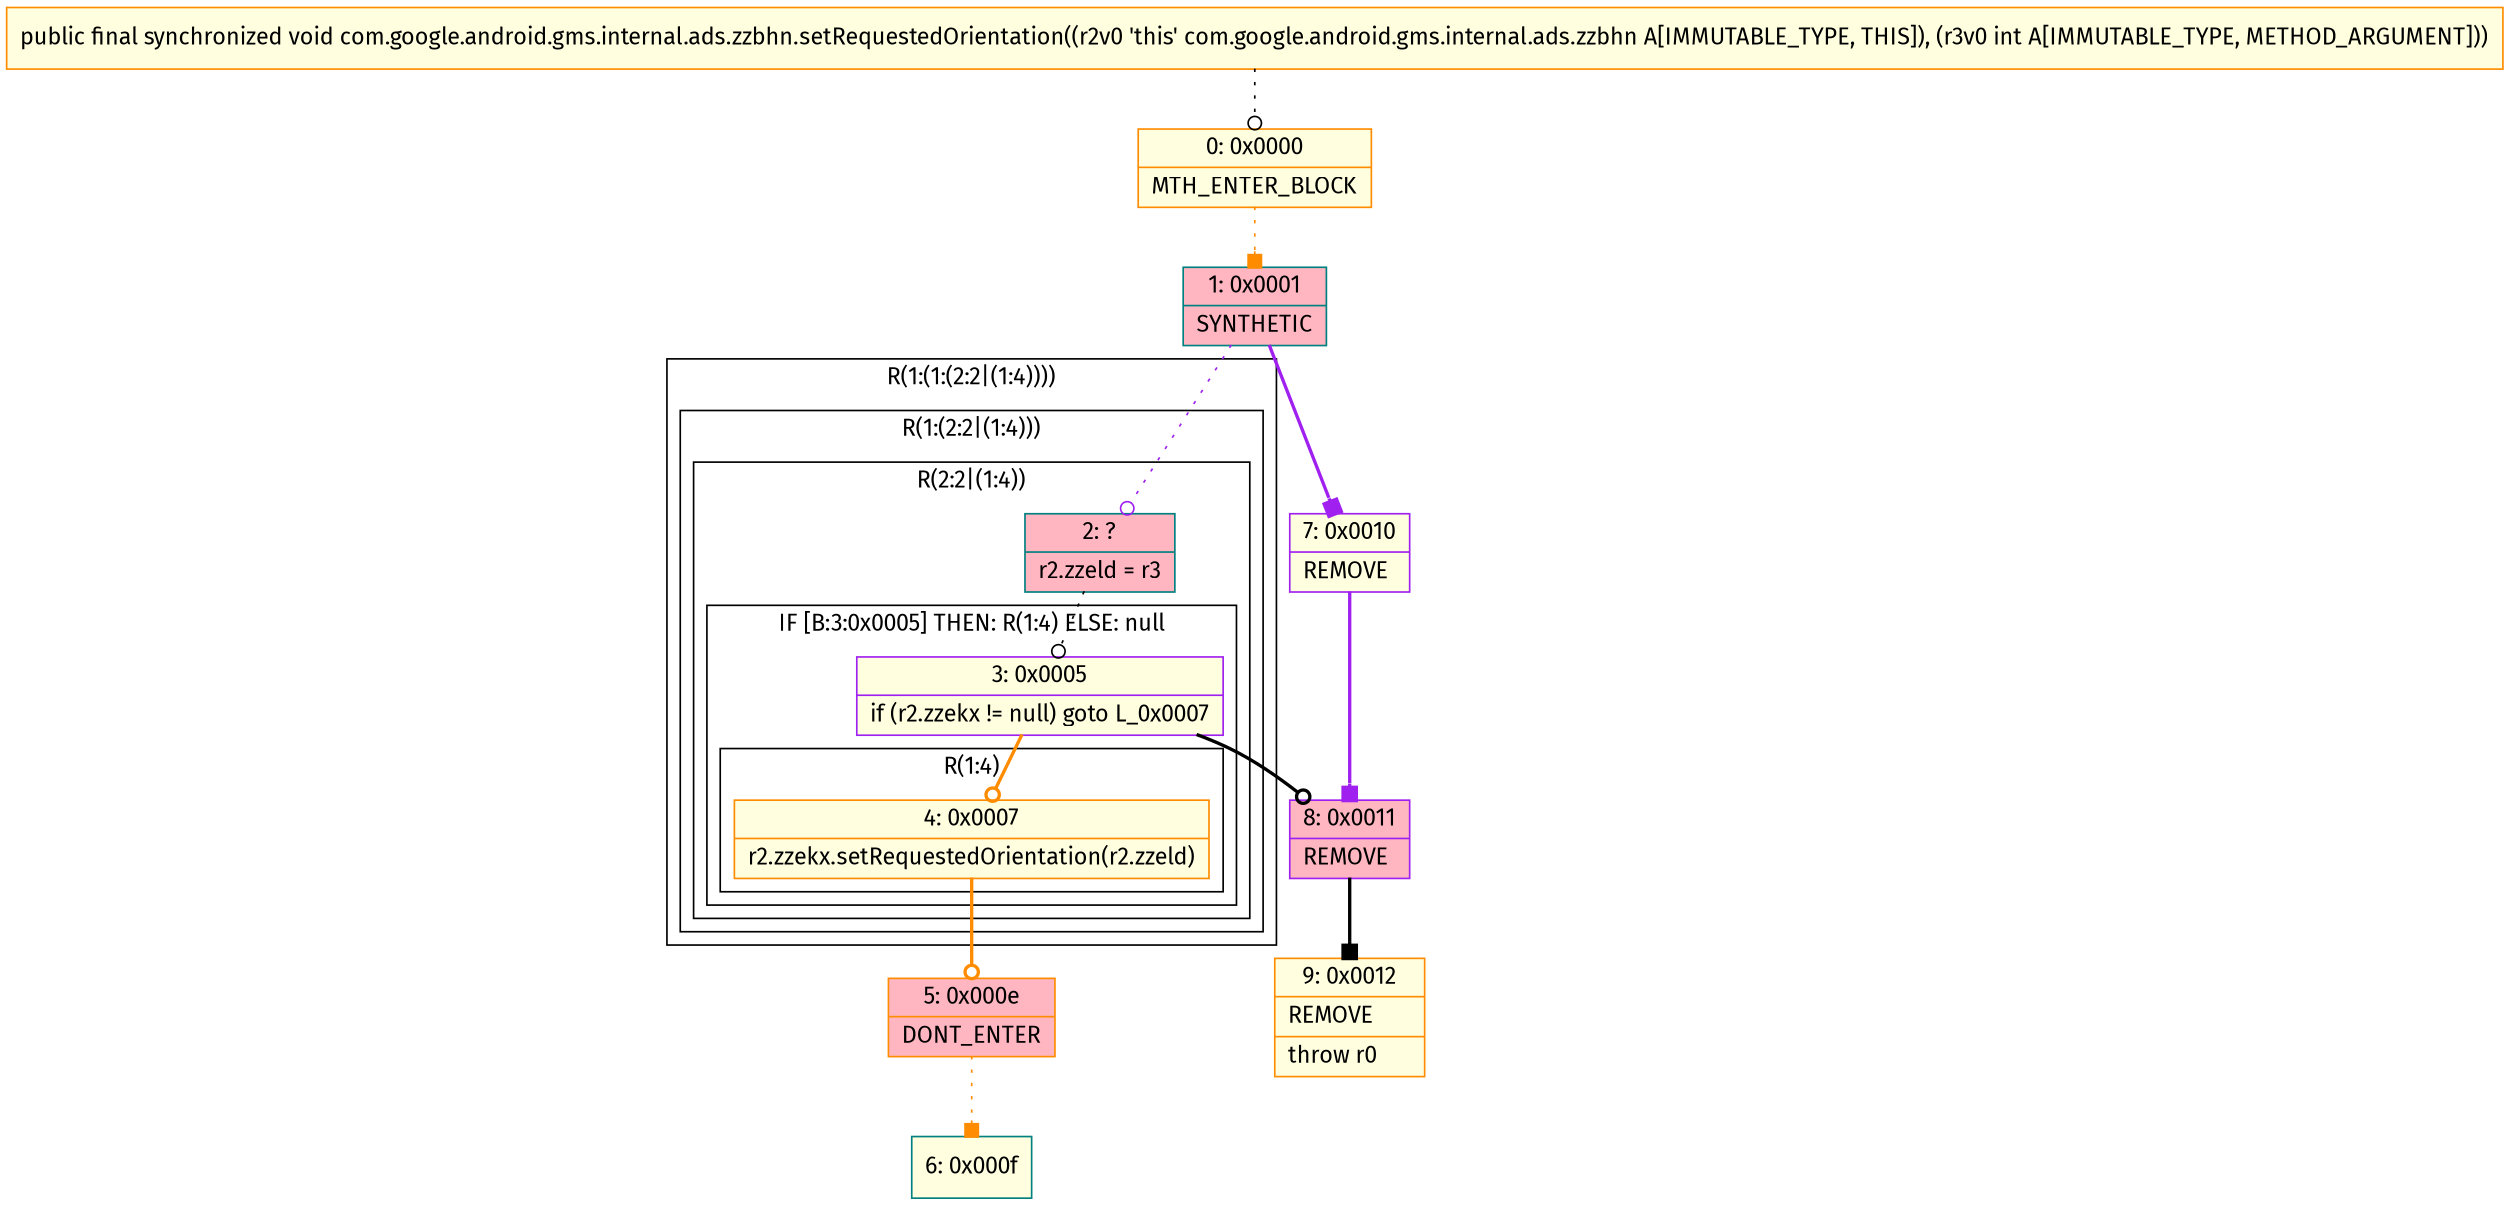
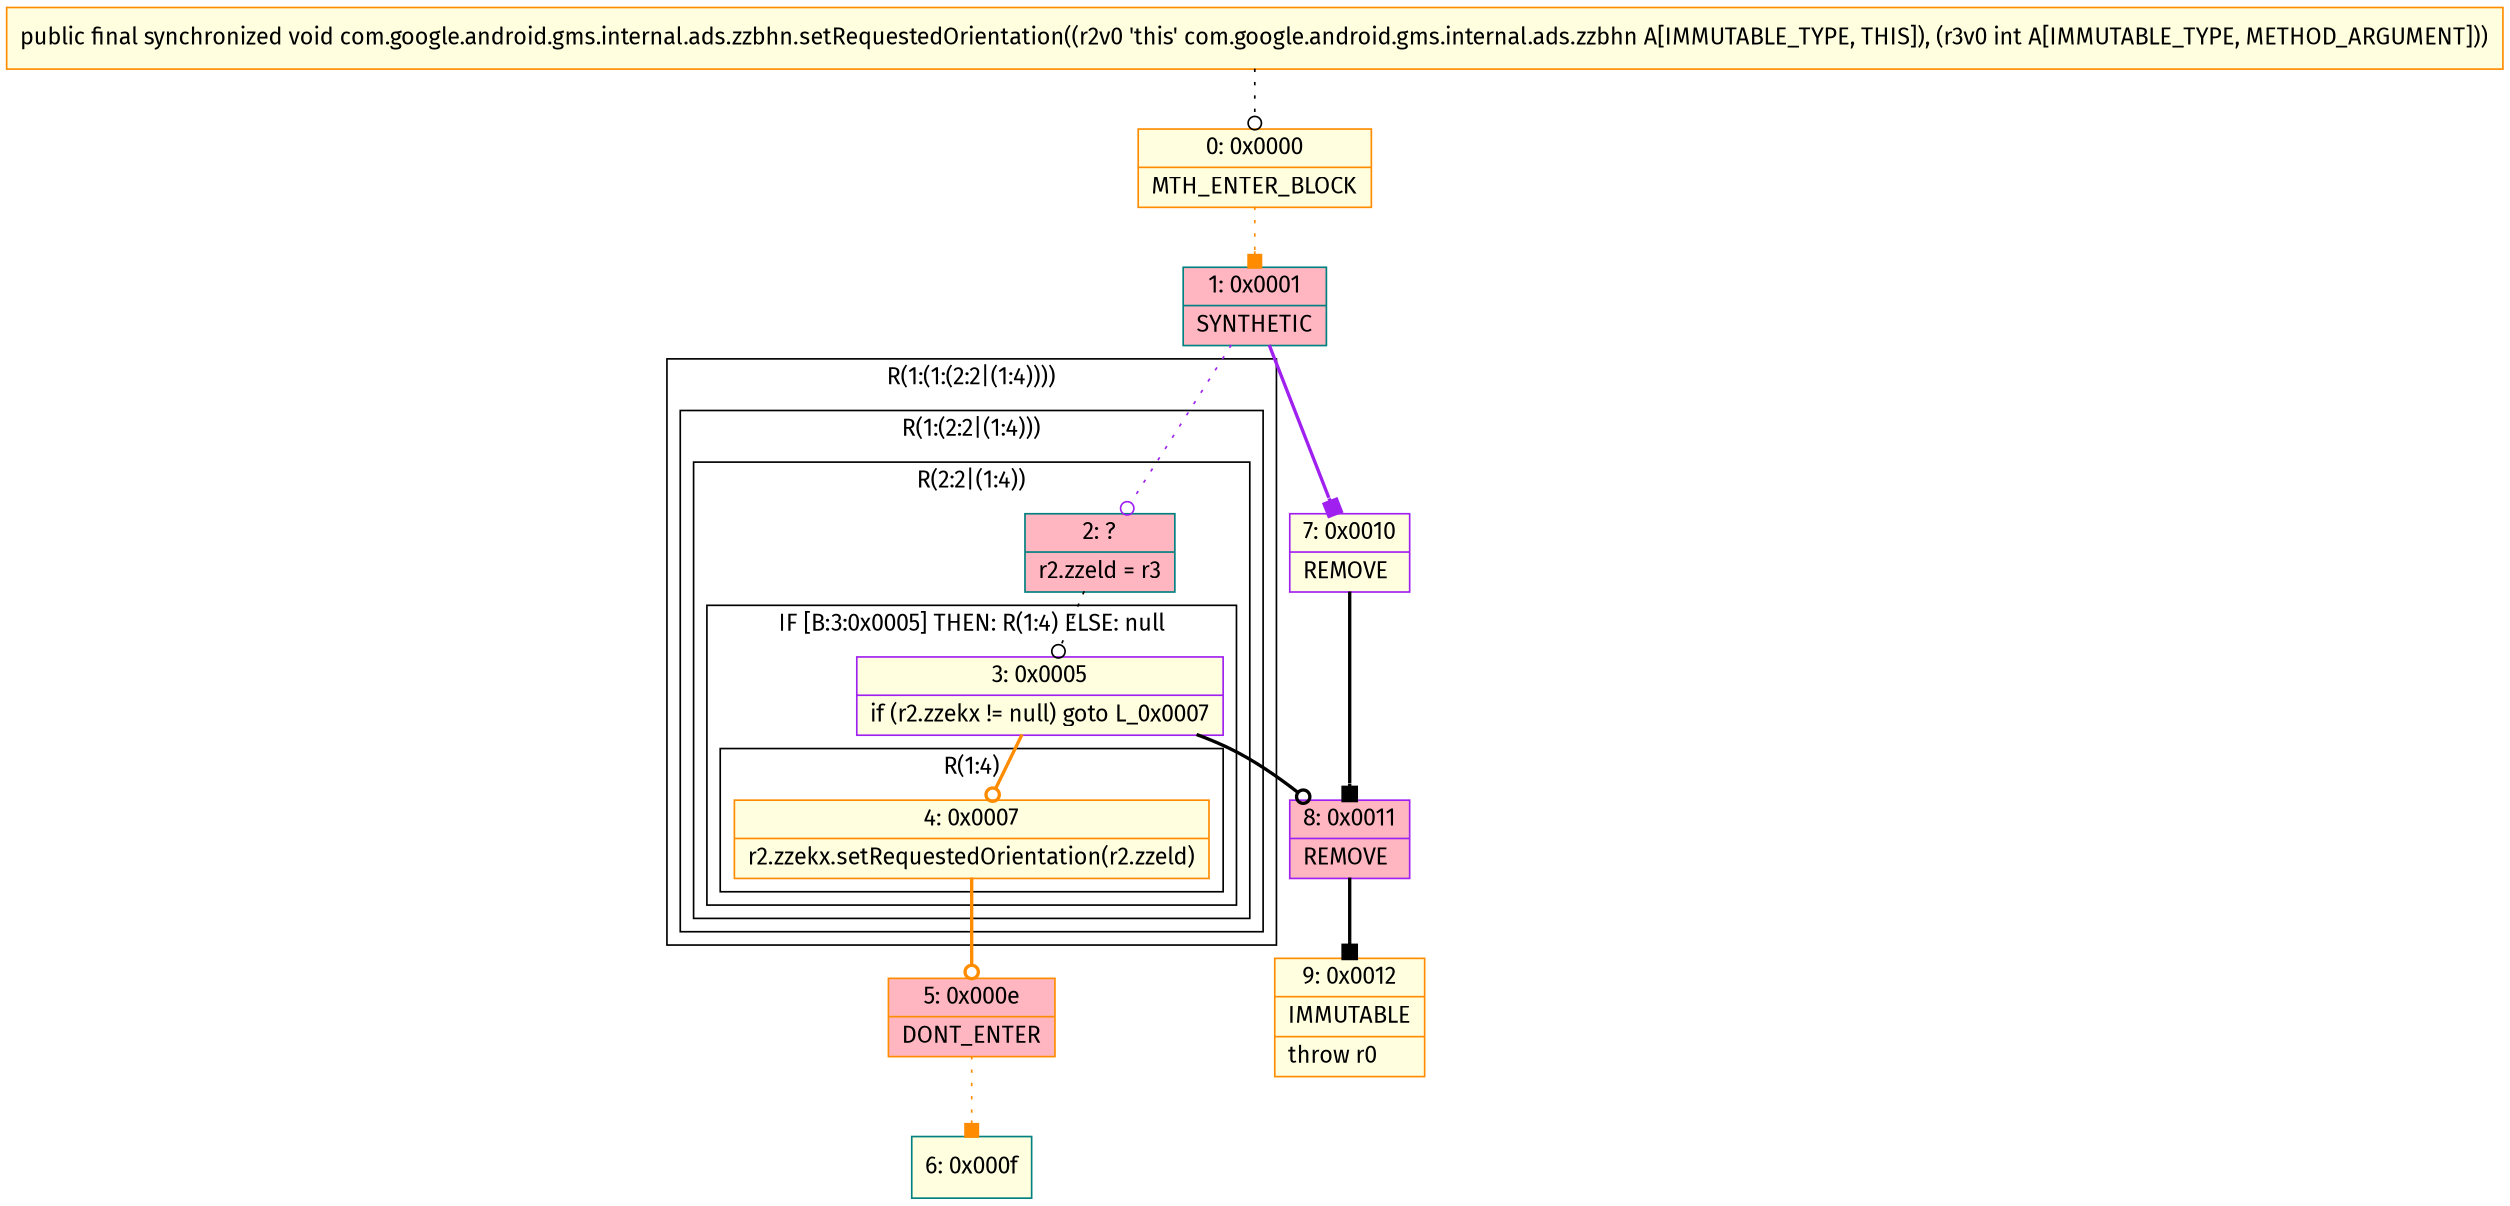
edge "7: 0x0010" -> "8: 0x0011": color purple -> black
node "9: 0x0012": text "REMOVE" -> "IMMUTABLE"
